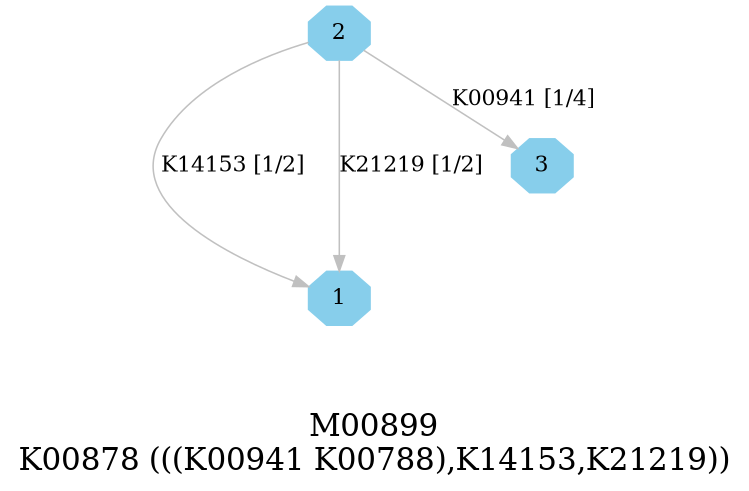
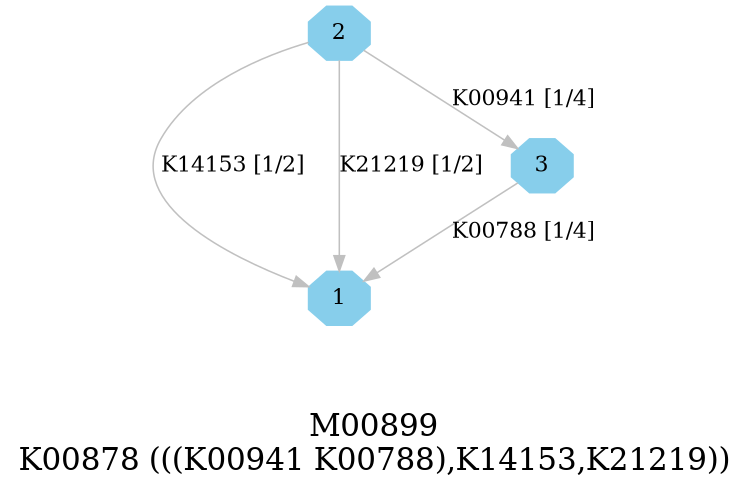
edge "3" -> "1": added, label "K00788 [1/4]"
